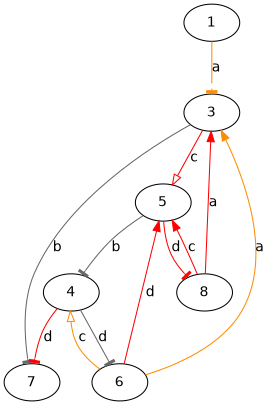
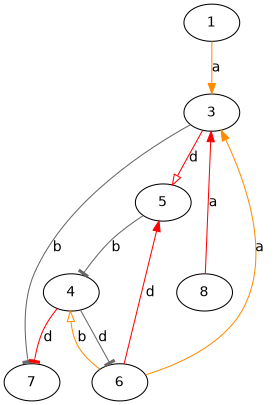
edge "1" -> "3": arrowhead tee -> normal
edge "3" -> "5": label "c" -> "d"
edge "5" -> "8": removed, label "d"
edge "8" -> "5": removed, label "c"
edge "6" -> "4": label "c" -> "b"
